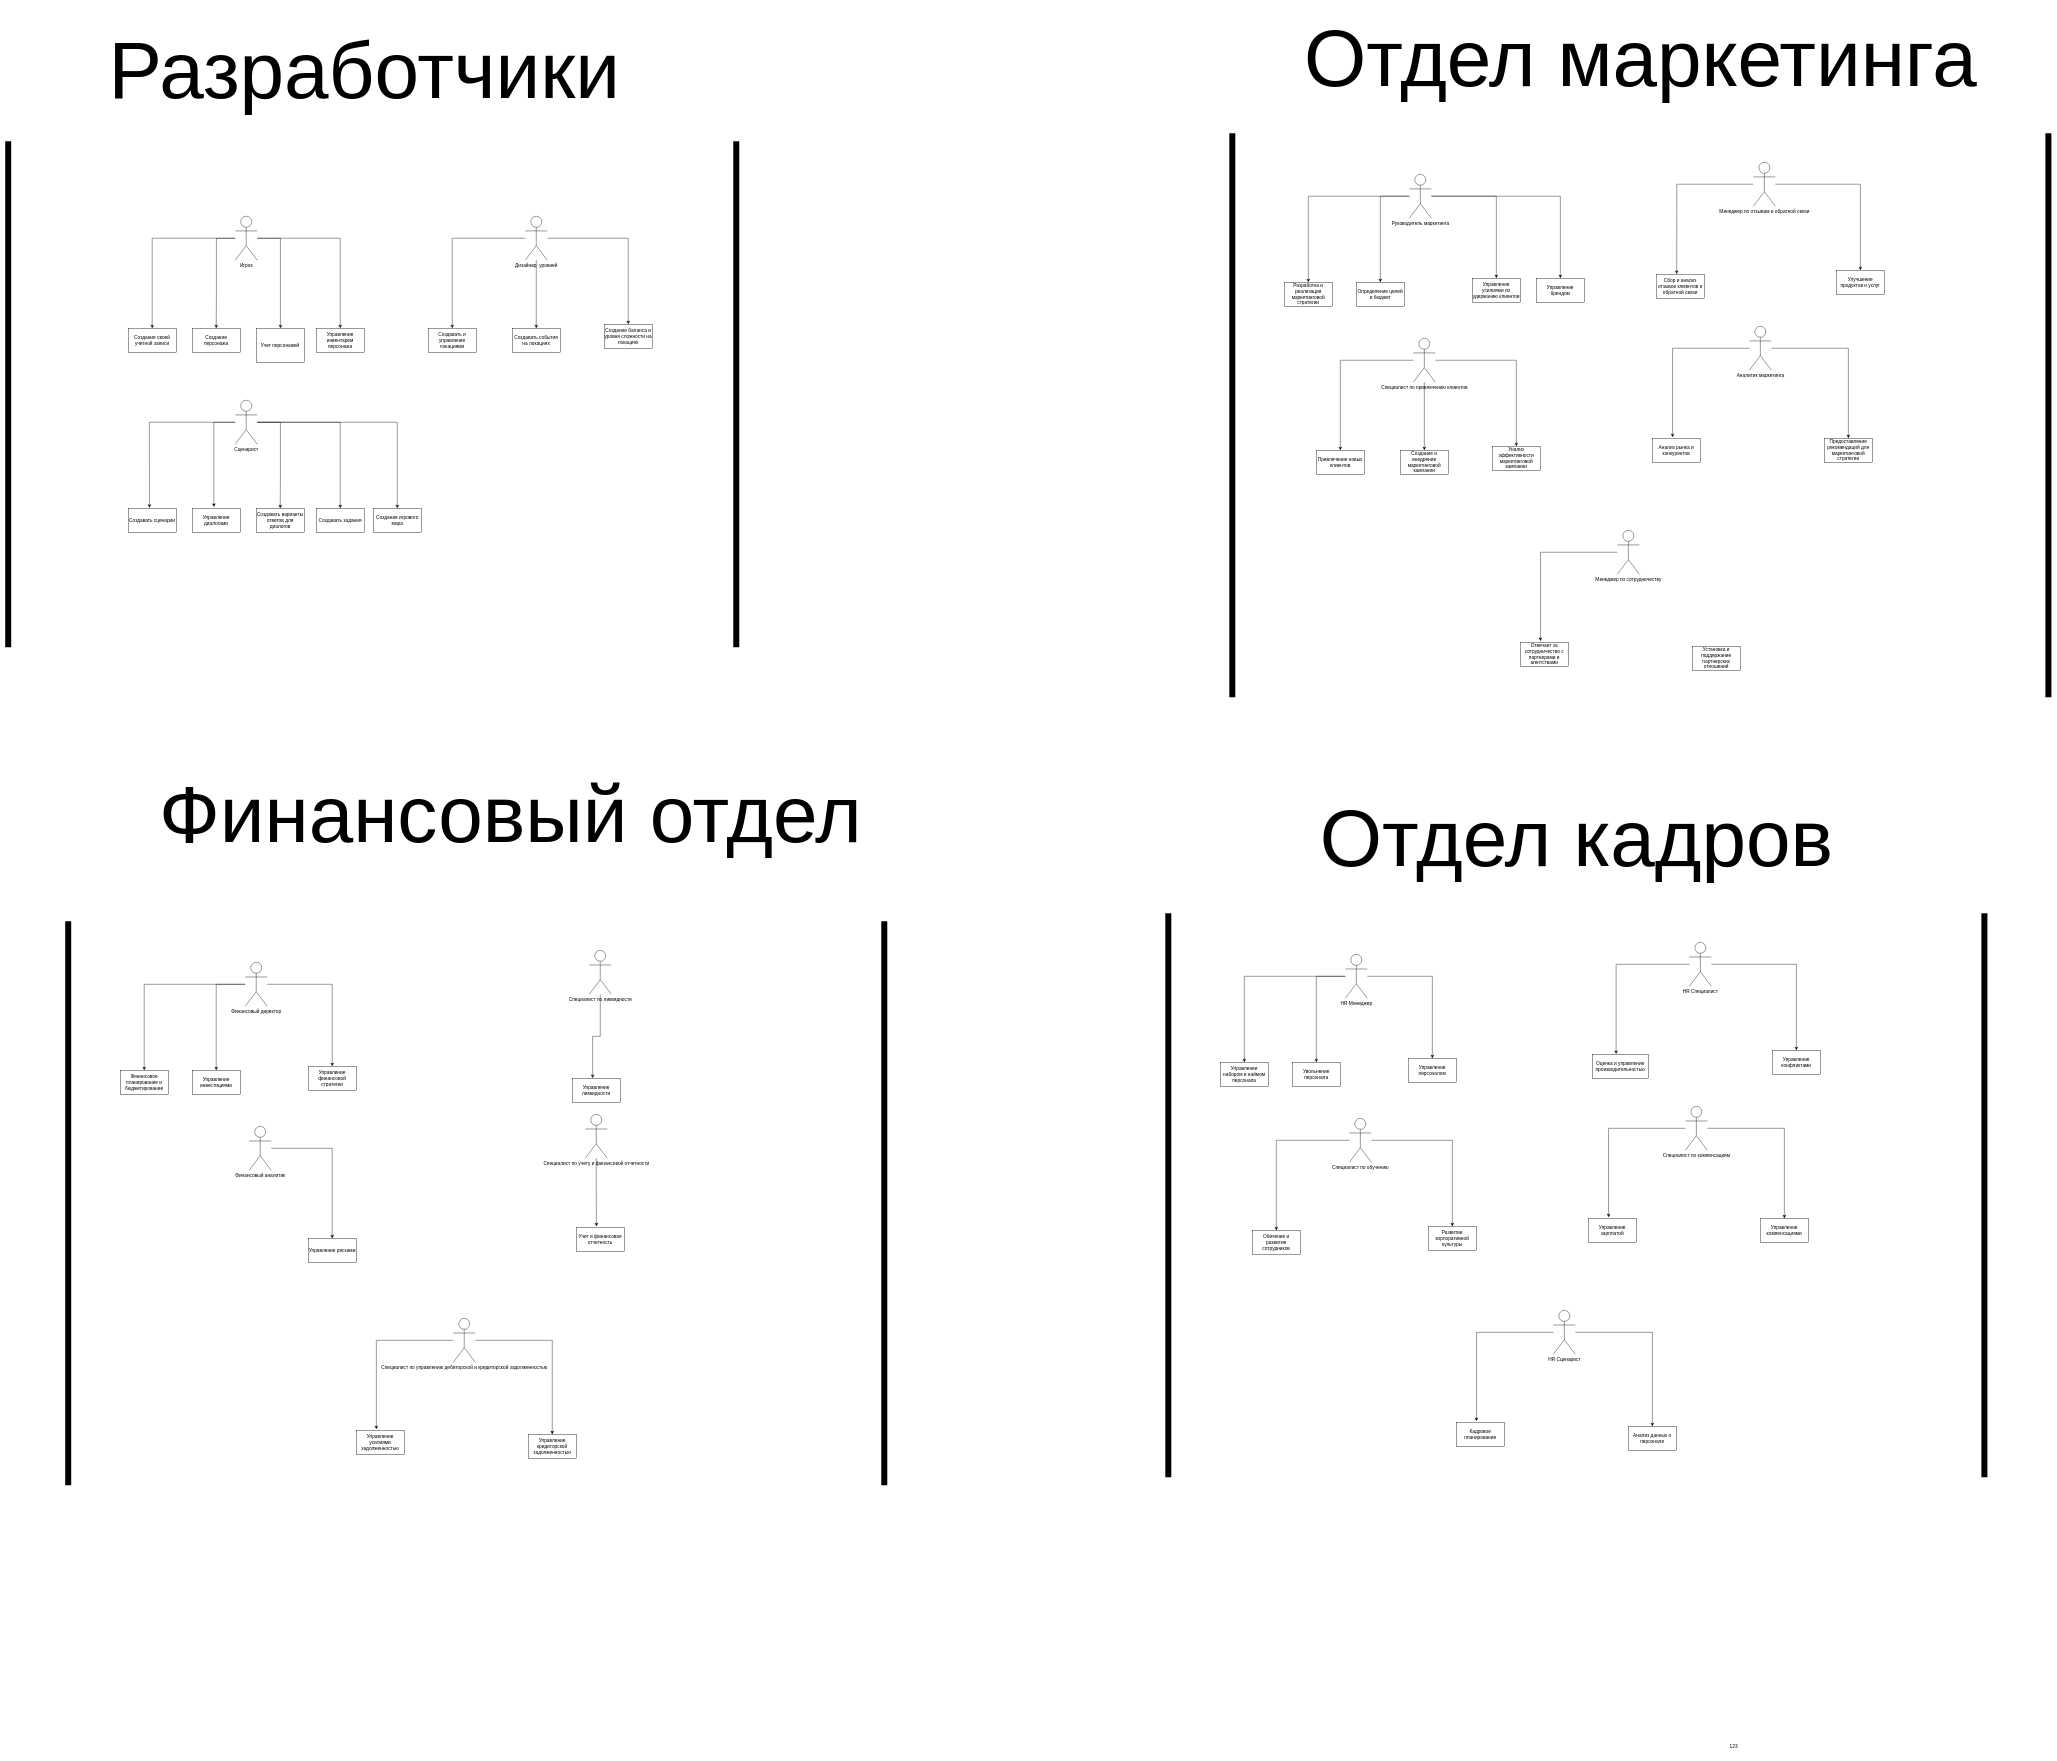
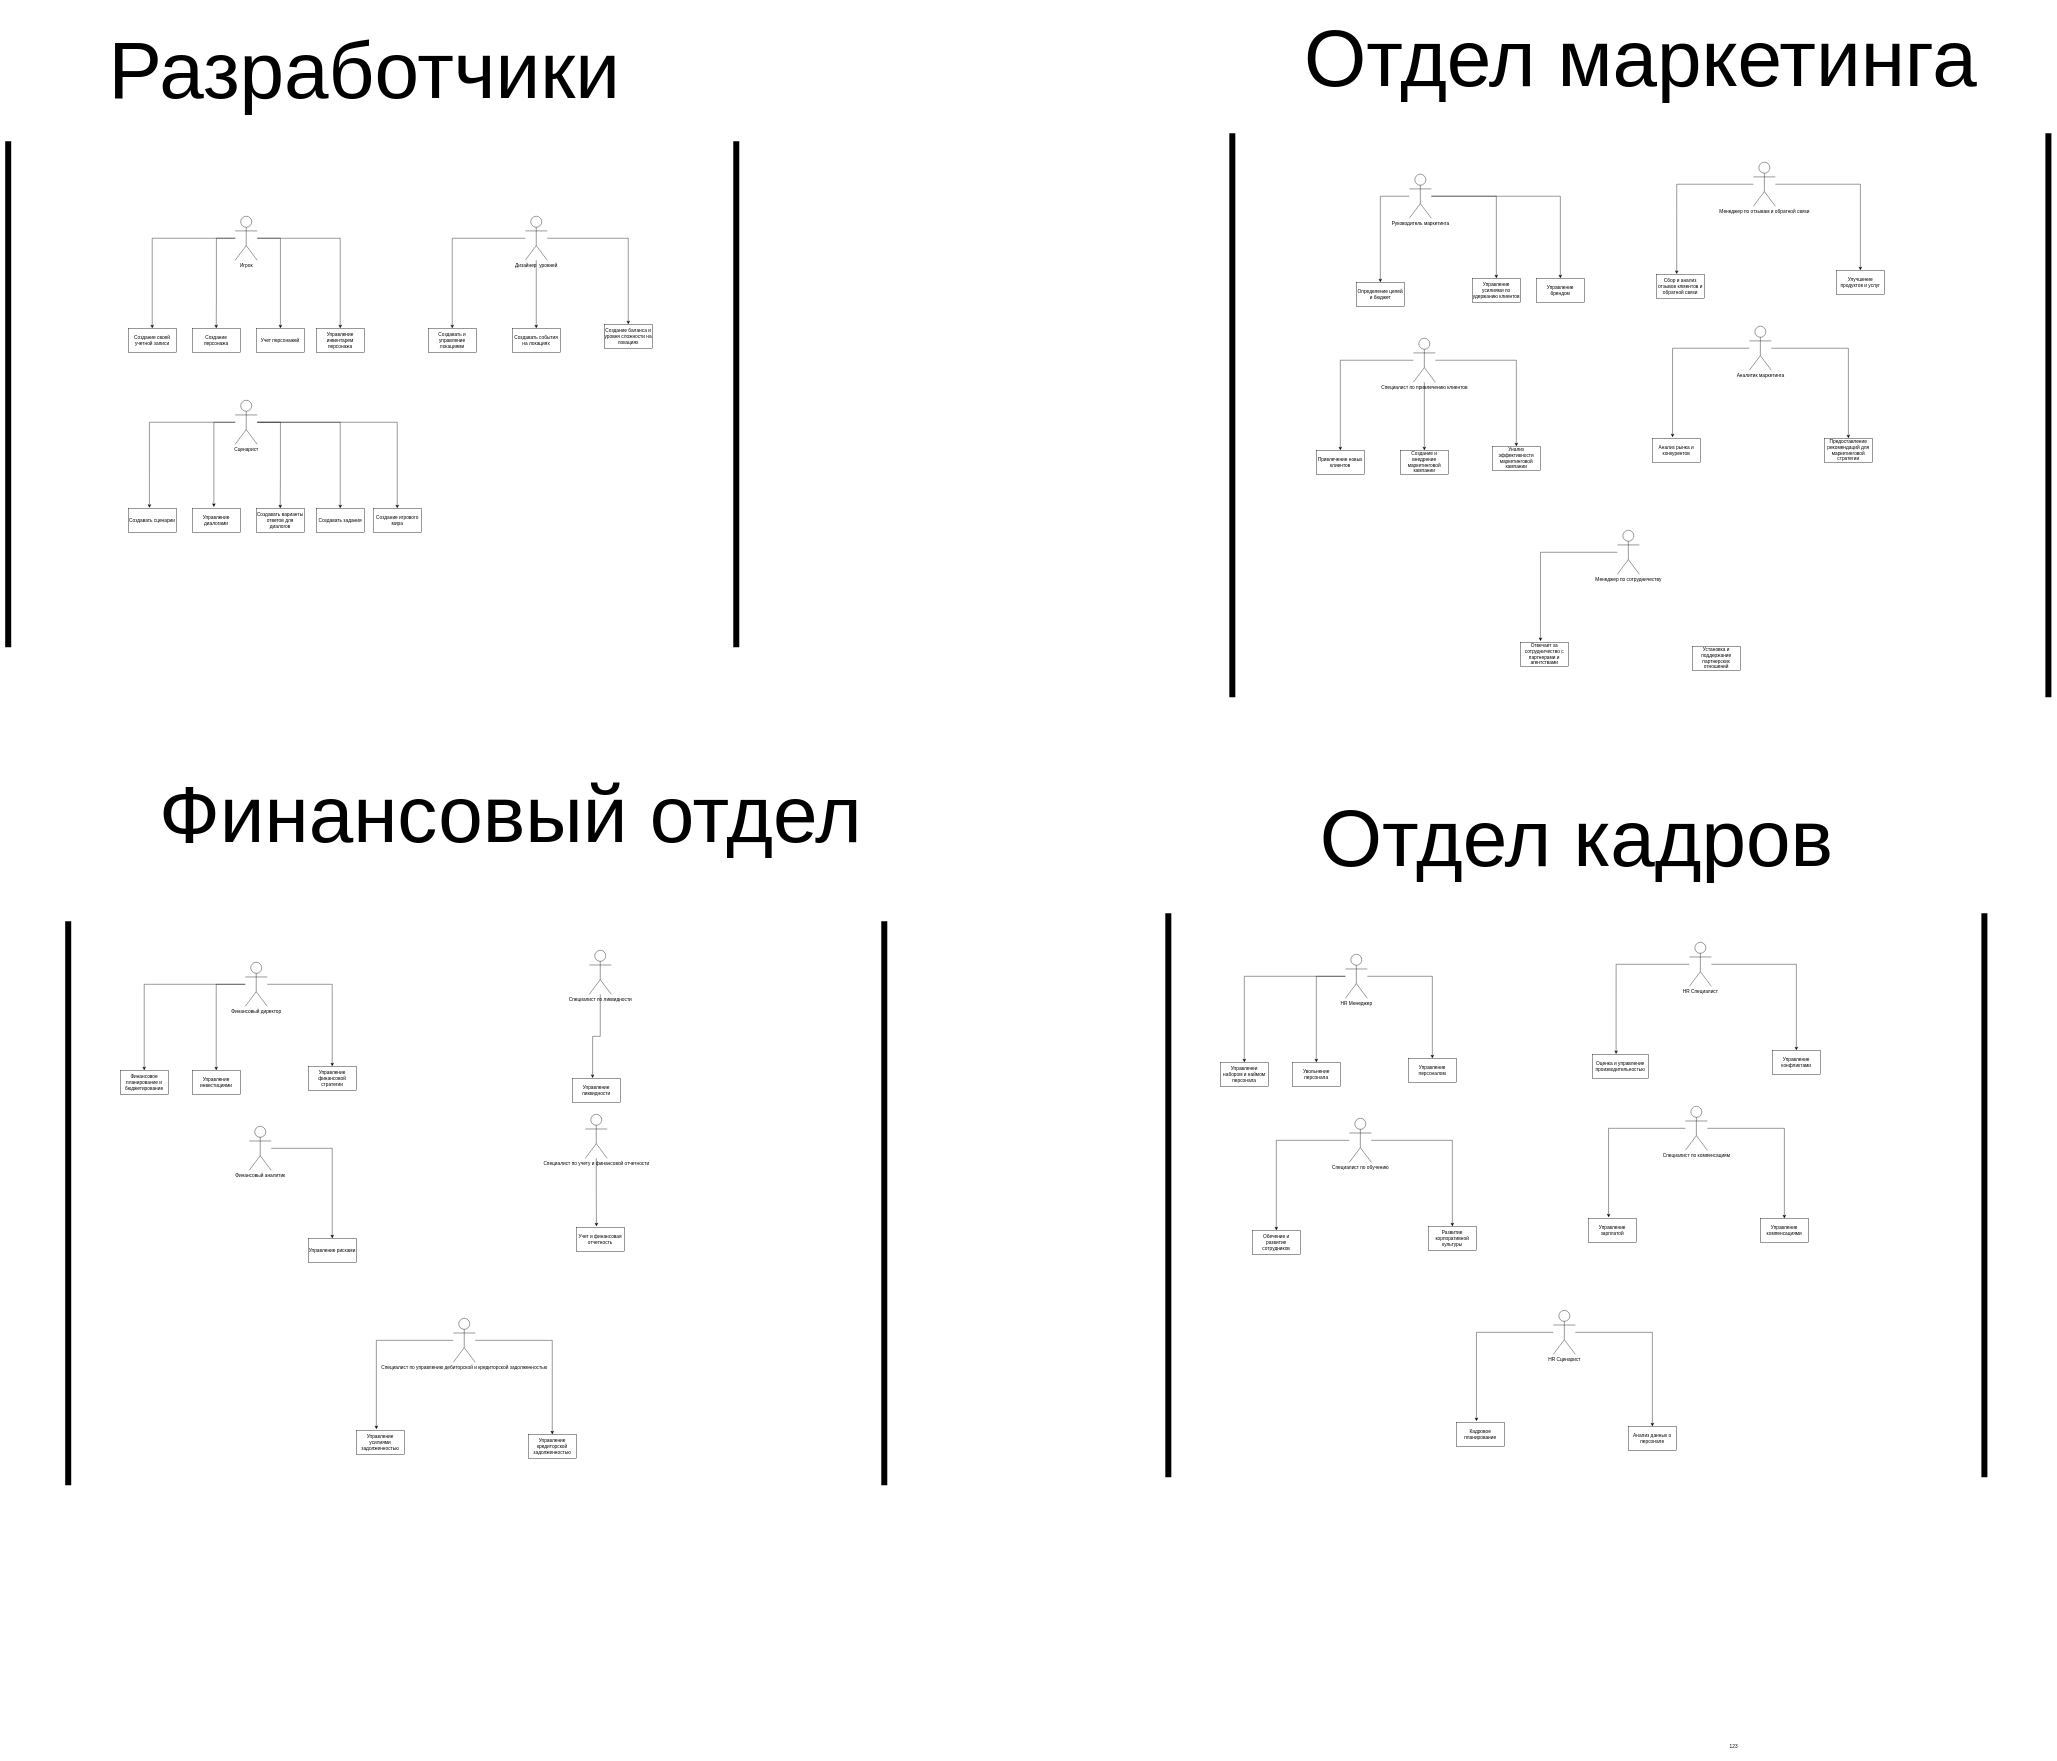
edge "Руководитель маркетинга" -> "Разработка и реализация маркетинговой стратегии": removed
node "Разработка и реализация маркетинговой стратегии": removed
node "Учет персонажей": size 48x34 -> 48x24
